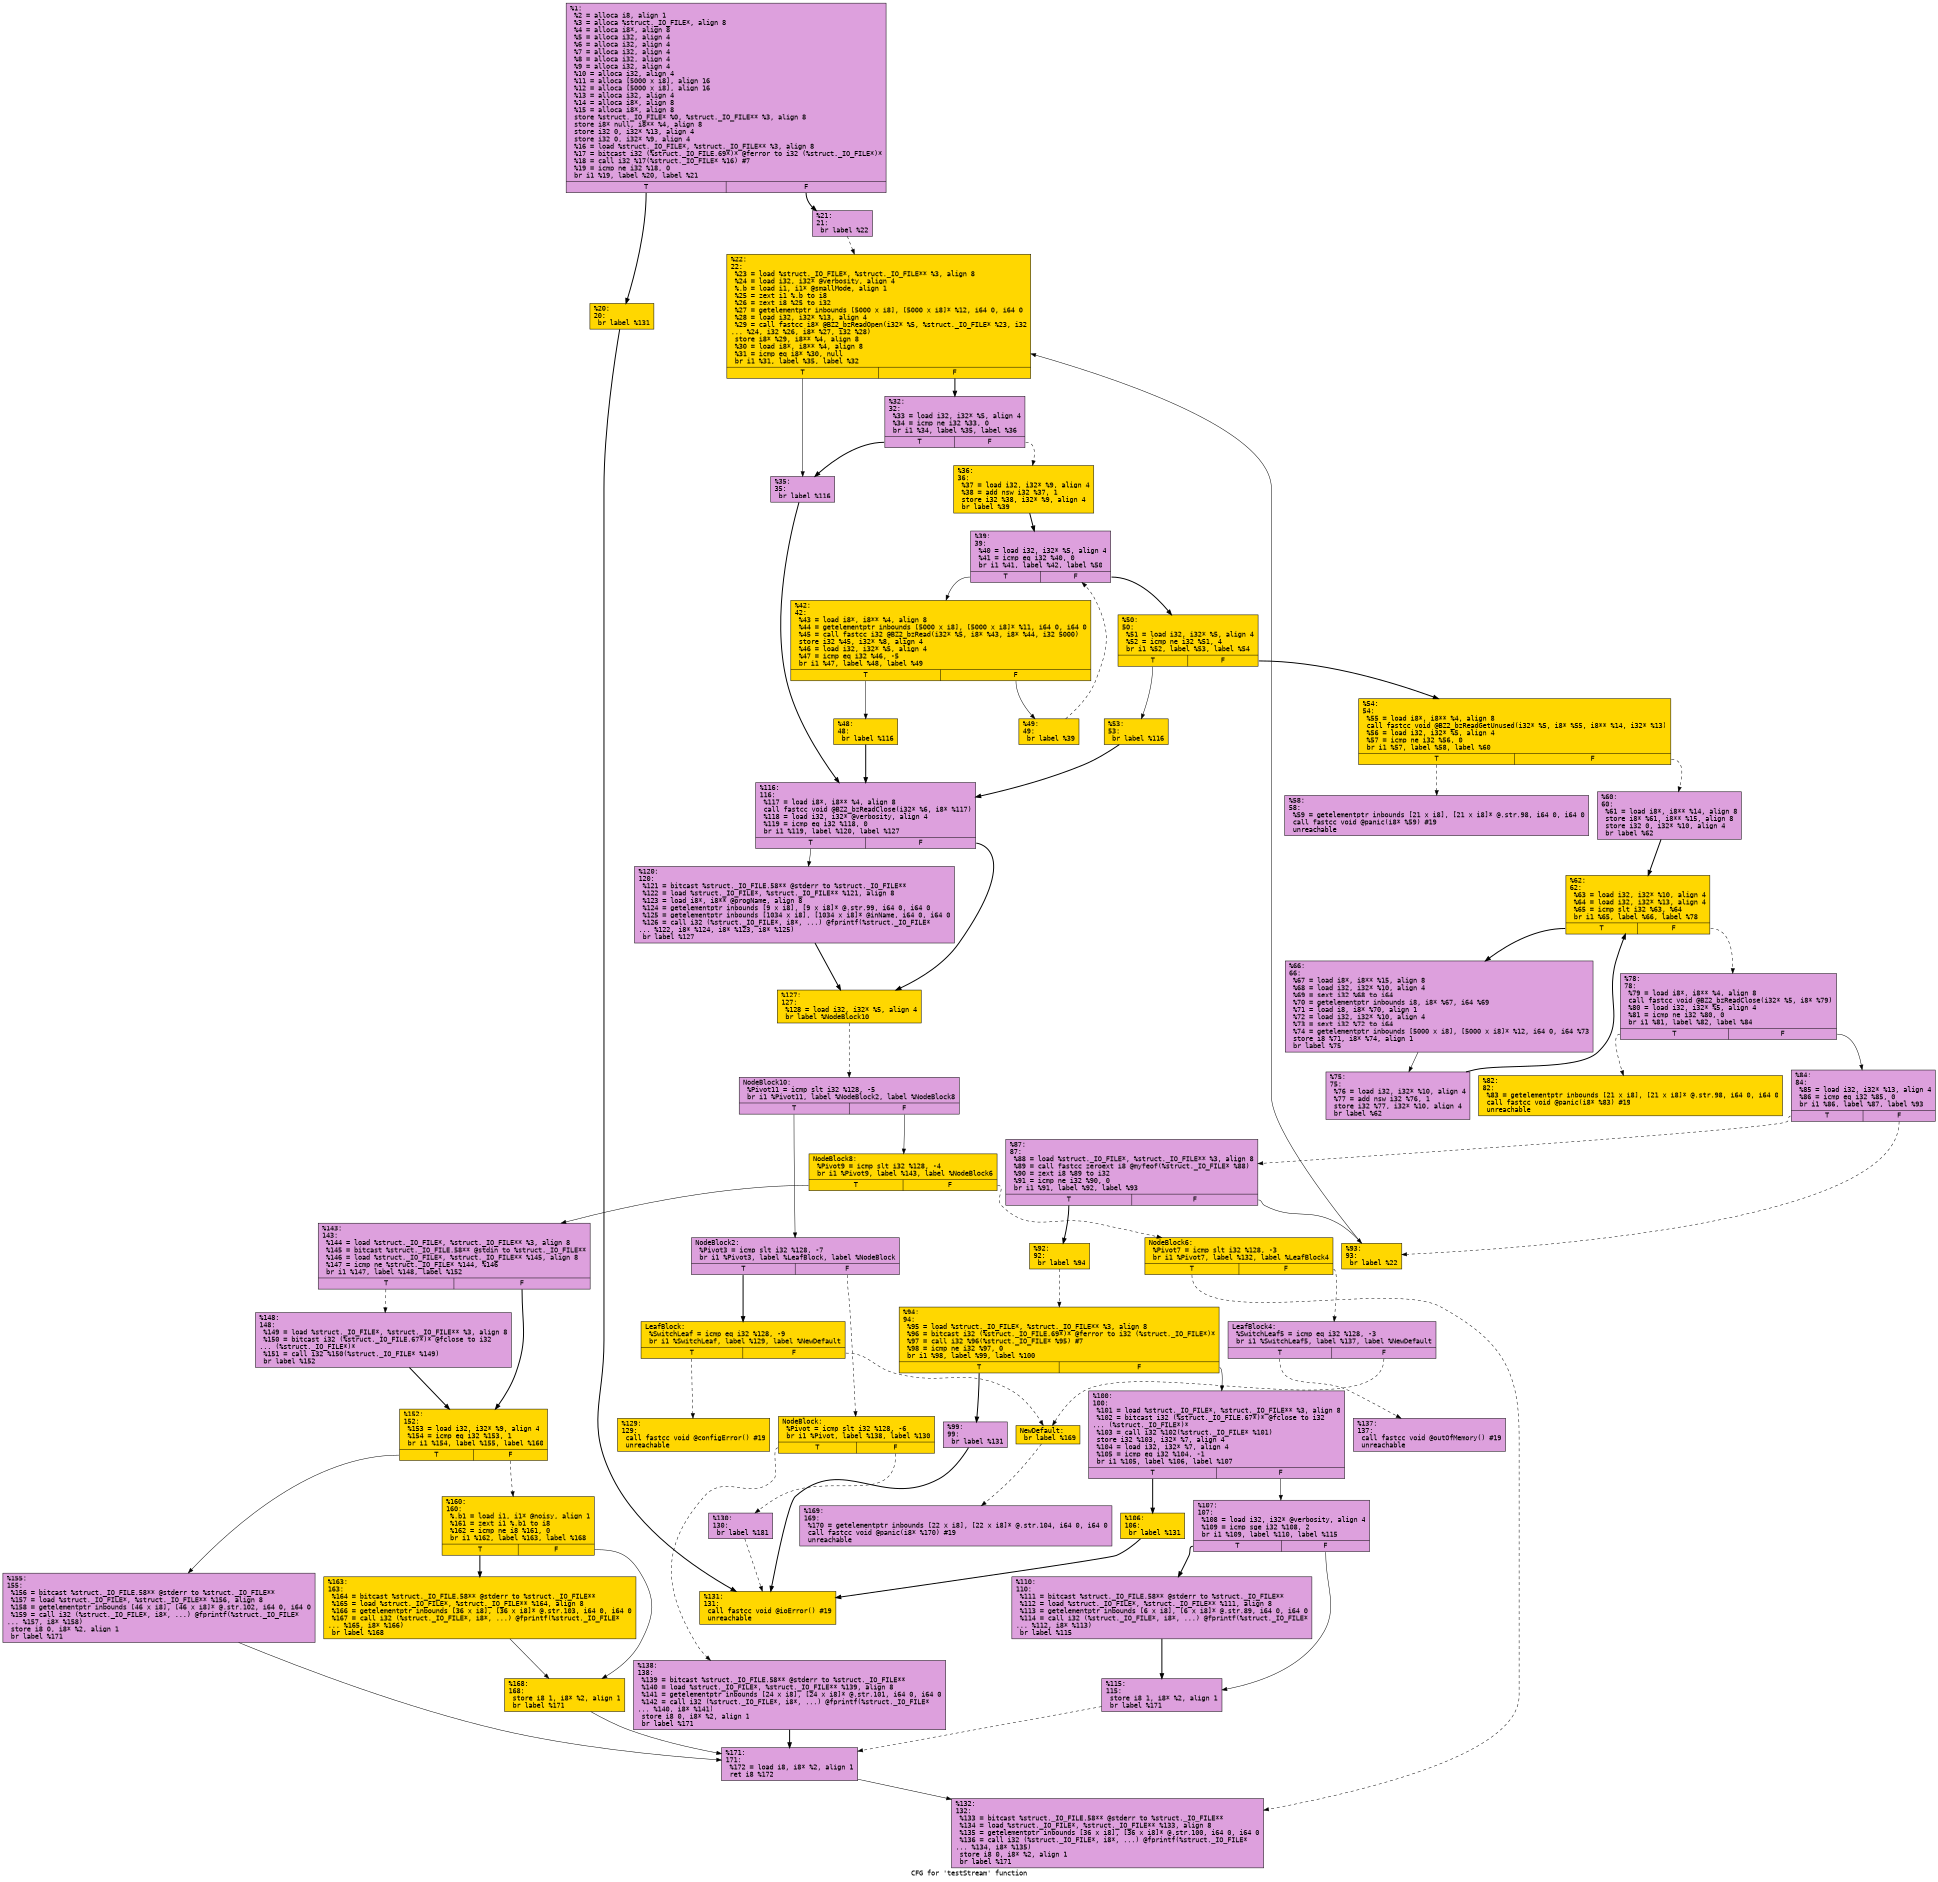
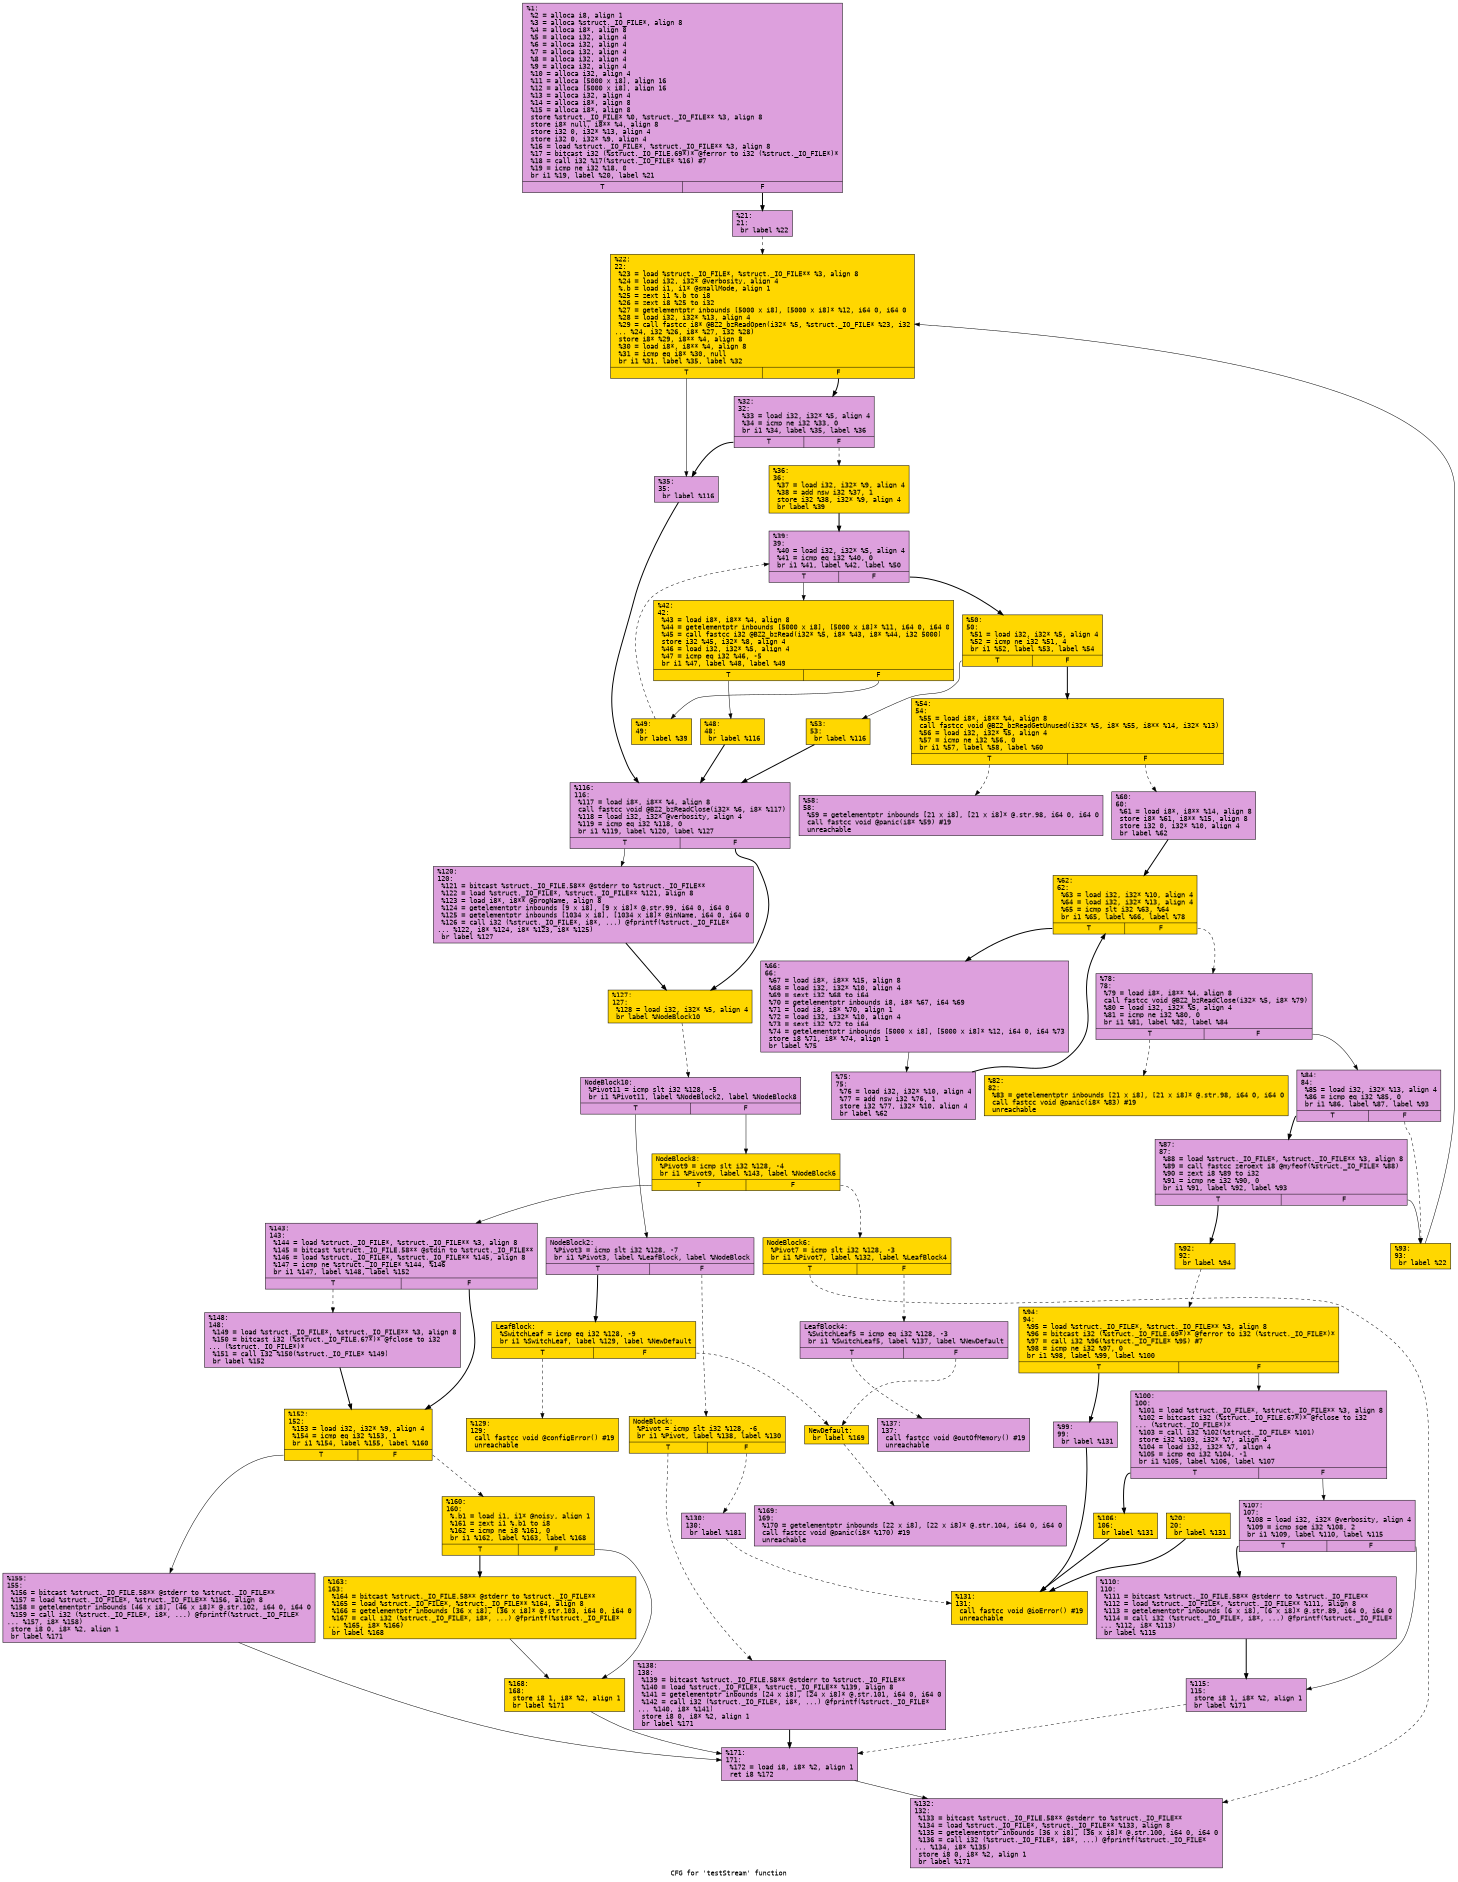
edge "%1:" -> "%20:": removed
edge "%84:" -> "%87:": style dashed -> bold
